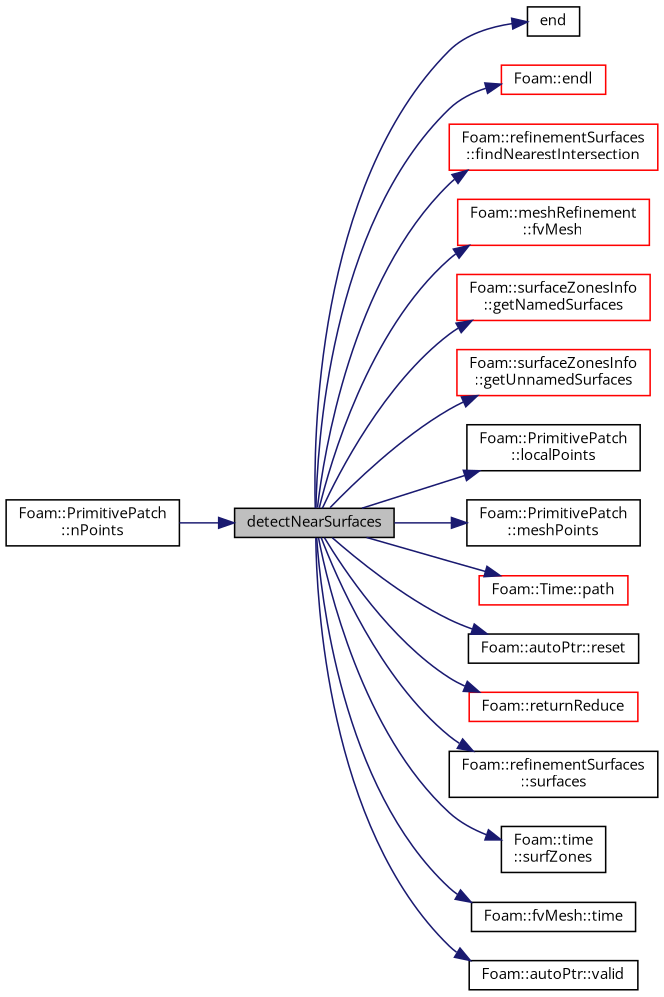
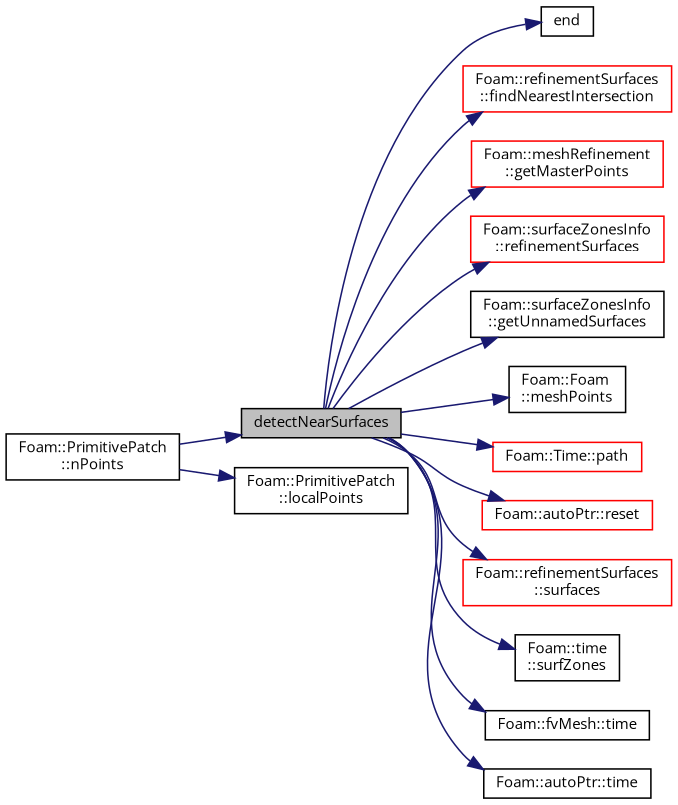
node "Foam::endl": removed
node "Foam::meshRefinement ::fvMesh": label "Foam::meshRefinement ::fvMesh" -> "Foam::meshRefinement ::getMasterPoints"
node "Foam::surfaceZonesInfo ::getNamedSurfaces": label "Foam::surfaceZonesInfo ::getNamedSurfaces" -> "Foam::surfaceZonesInfo ::refinementSurfaces"
node "Foam::surfaceZonesInfo ::getUnnamedSurfaces": color red -> black
edge "detectNearSurfaces" -> "Foam::PrimitivePatch ::localPoints": now "Foam::PrimitivePatch ::nPoints" -> "Foam::PrimitivePatch ::localPoints"
node "Foam::PrimitivePatch ::meshPoints": label "Foam::PrimitivePatch ::meshPoints" -> "Foam::Foam ::meshPoints"
node "Foam::autoPtr::reset": color black -> red
node "Foam::returnReduce": removed
node "Foam::refinementSurfaces ::surfaces": color black -> red
node "Foam::autoPtr::valid": label "Foam::autoPtr::valid" -> "Foam::autoPtr::time"
